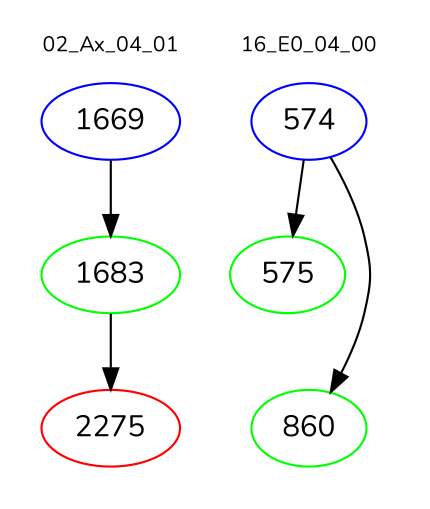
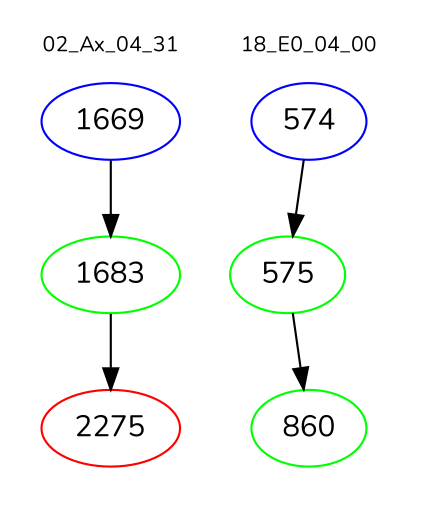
cluster "02_Ax_04_01": label "02_Ax_04_01" -> "02_Ax_04_31"
cluster "16_E0_04_00": label "16_E0_04_00" -> "18_E0_04_00"
edge "574" -> "860": now "575" -> "860"
